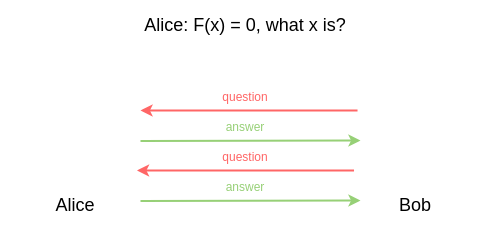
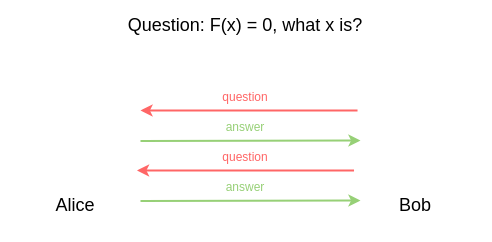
node "Alice: F(x) = 0, what x is?": label "Alice: F(x) = 0, what x is?" -> "Question: F(x) = 0, what x is?"
